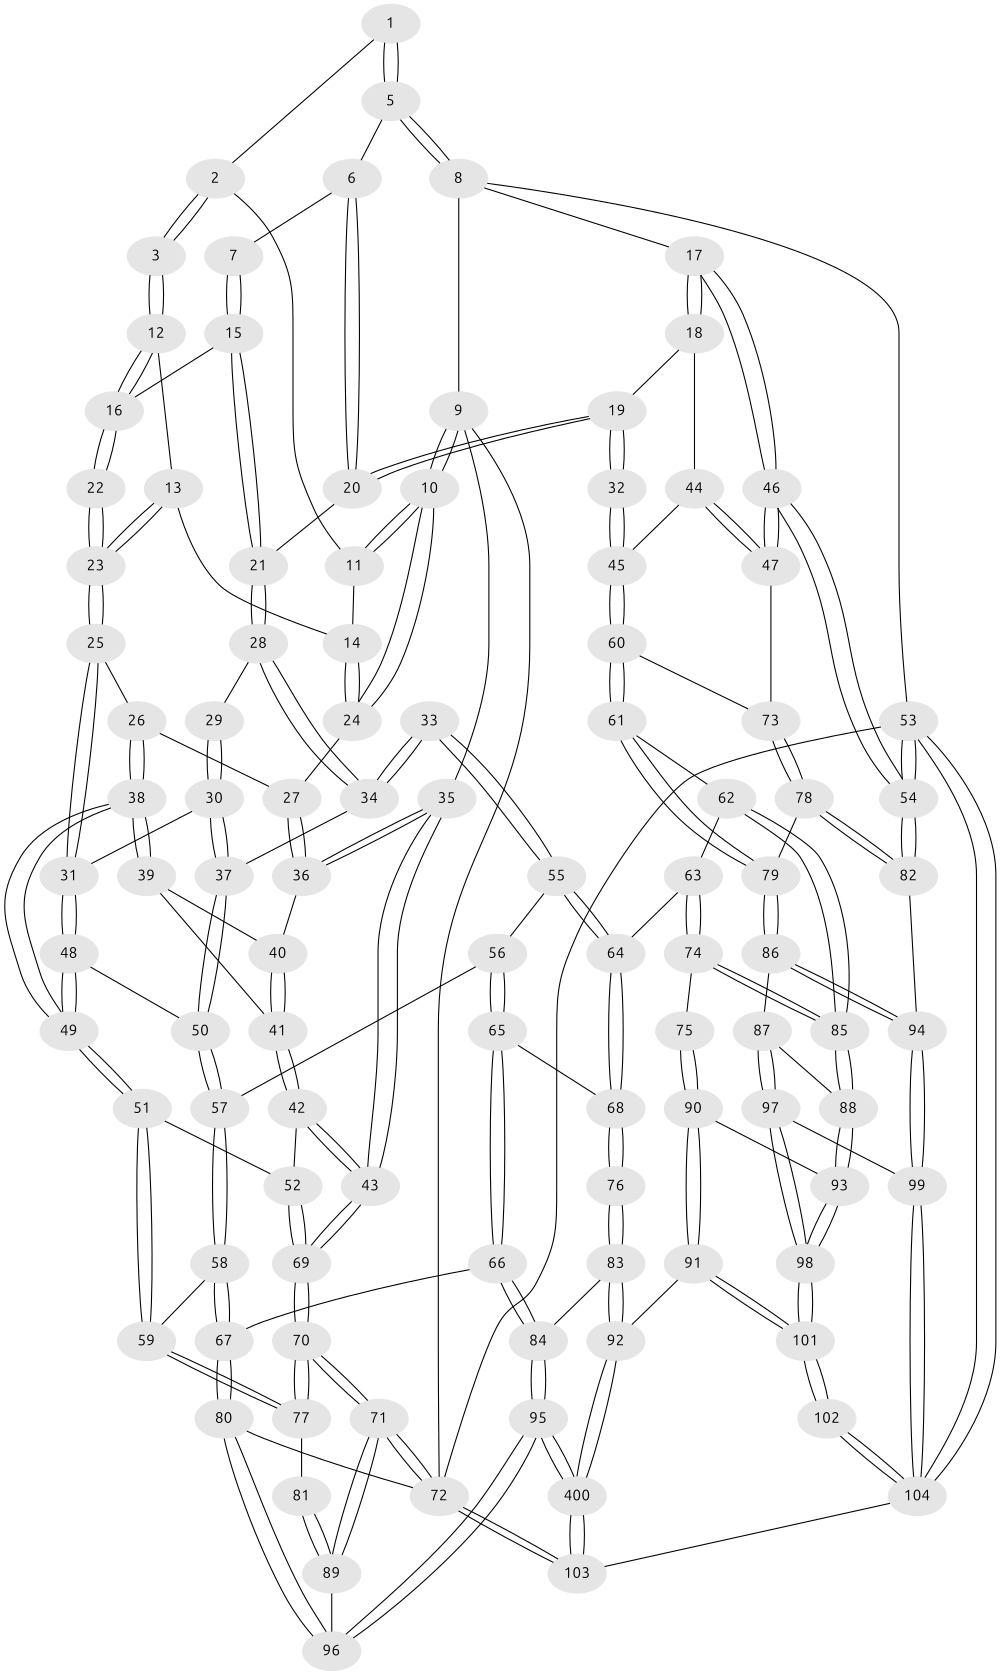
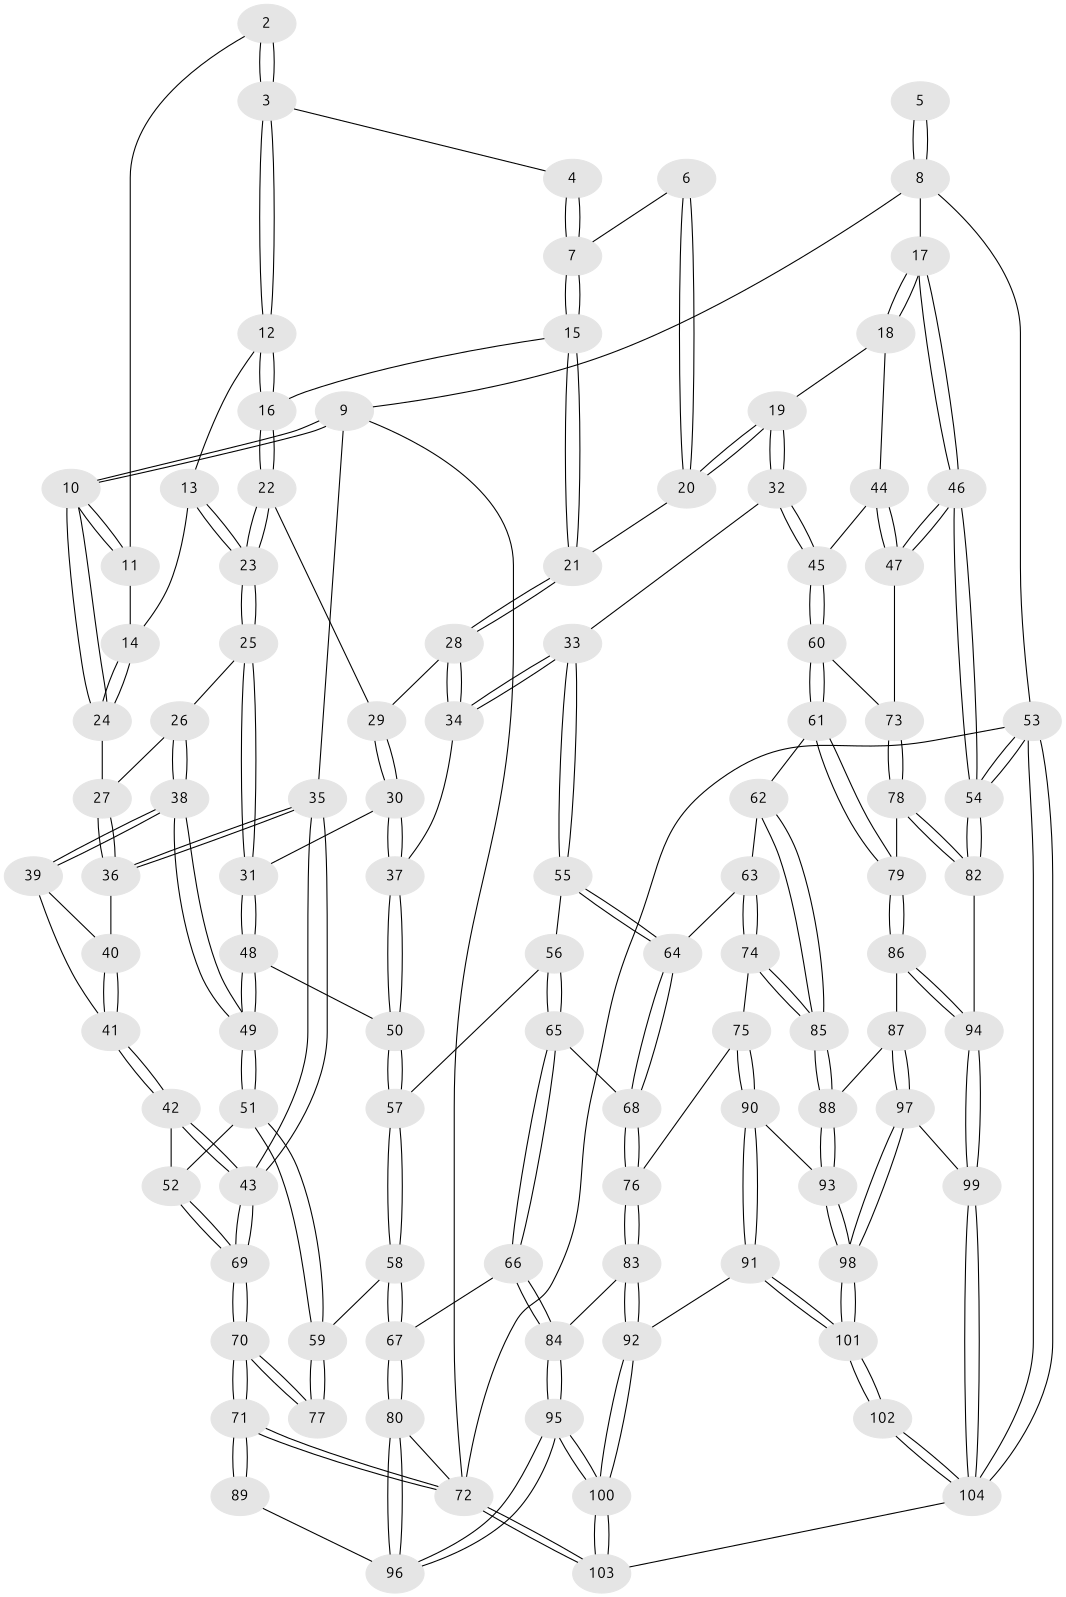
node "1": removed
edge "5" -- "6": removed
node "4": added
edge "32" -- "33": added
edge "22" -- "29": added
edge "75" -- "76": added
node "81": removed
node "400": label "400" -> "100"
